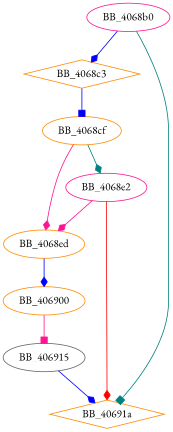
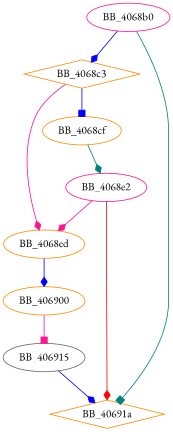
edge "BB_4068cf" -> "BB_4068ed": now "BB_4068c3" -> "BB_4068ed"
